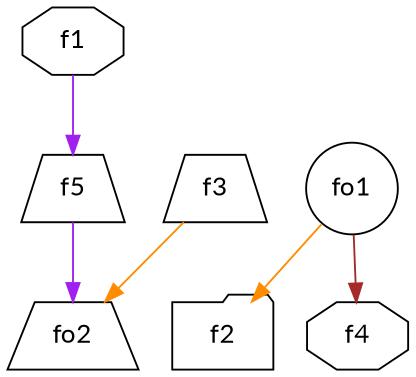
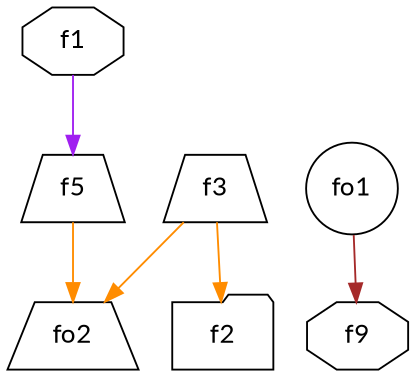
edge "f5" -> "fo2": color purple -> darkorange
edge "fo1" -> "f2": now "f3" -> "f2"
node "f4": label "f4" -> "f9"
